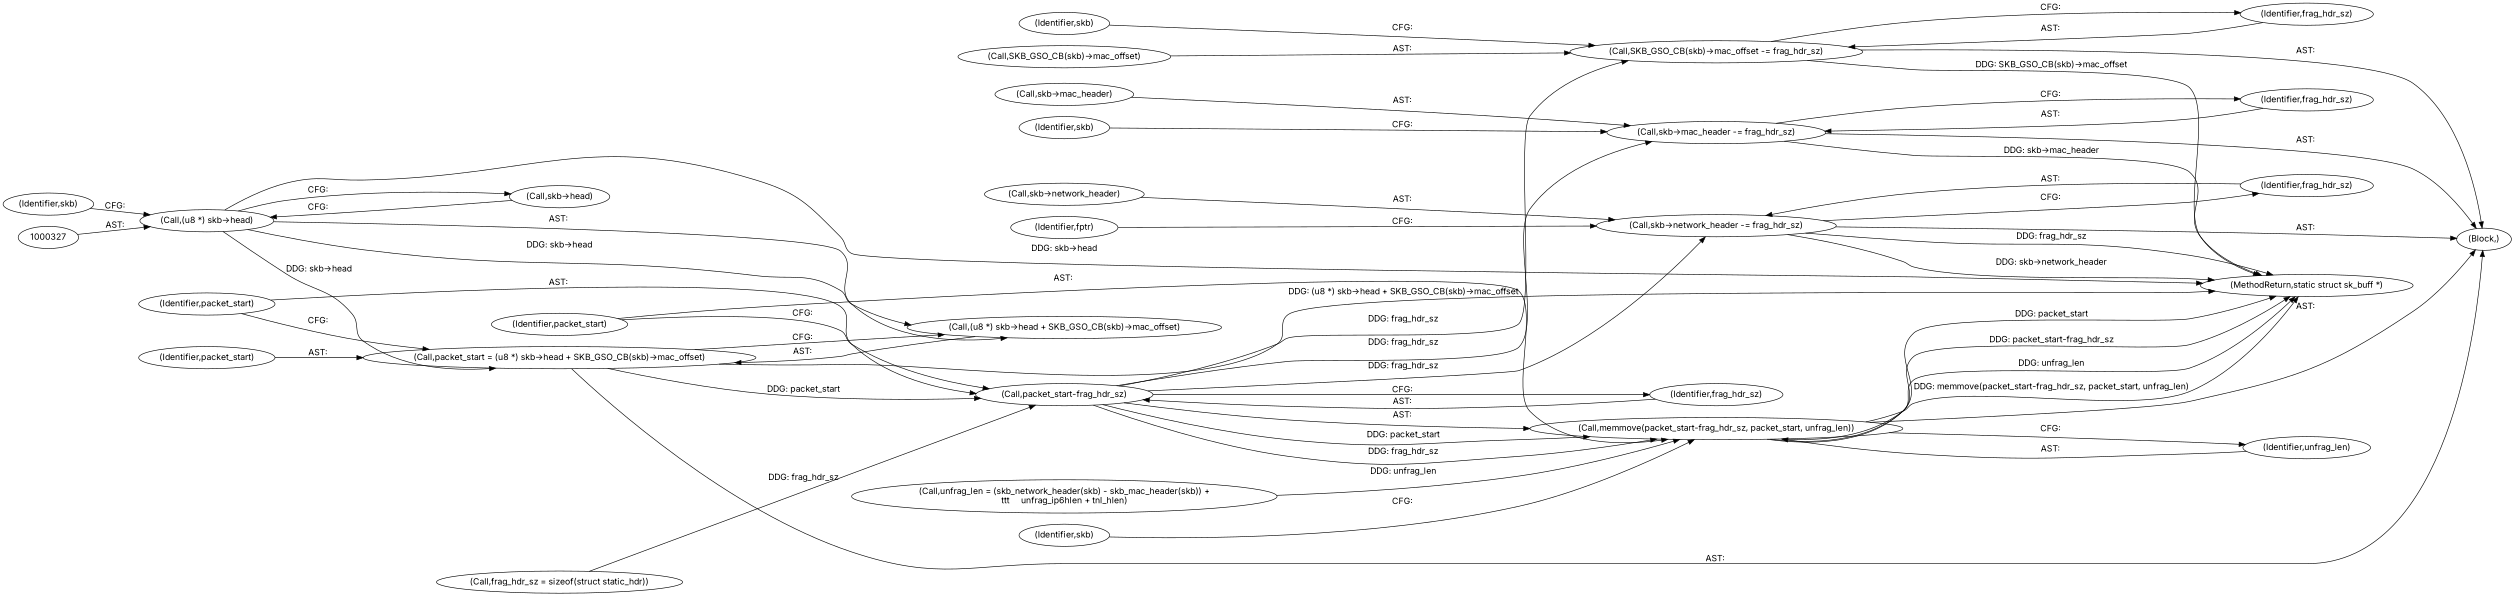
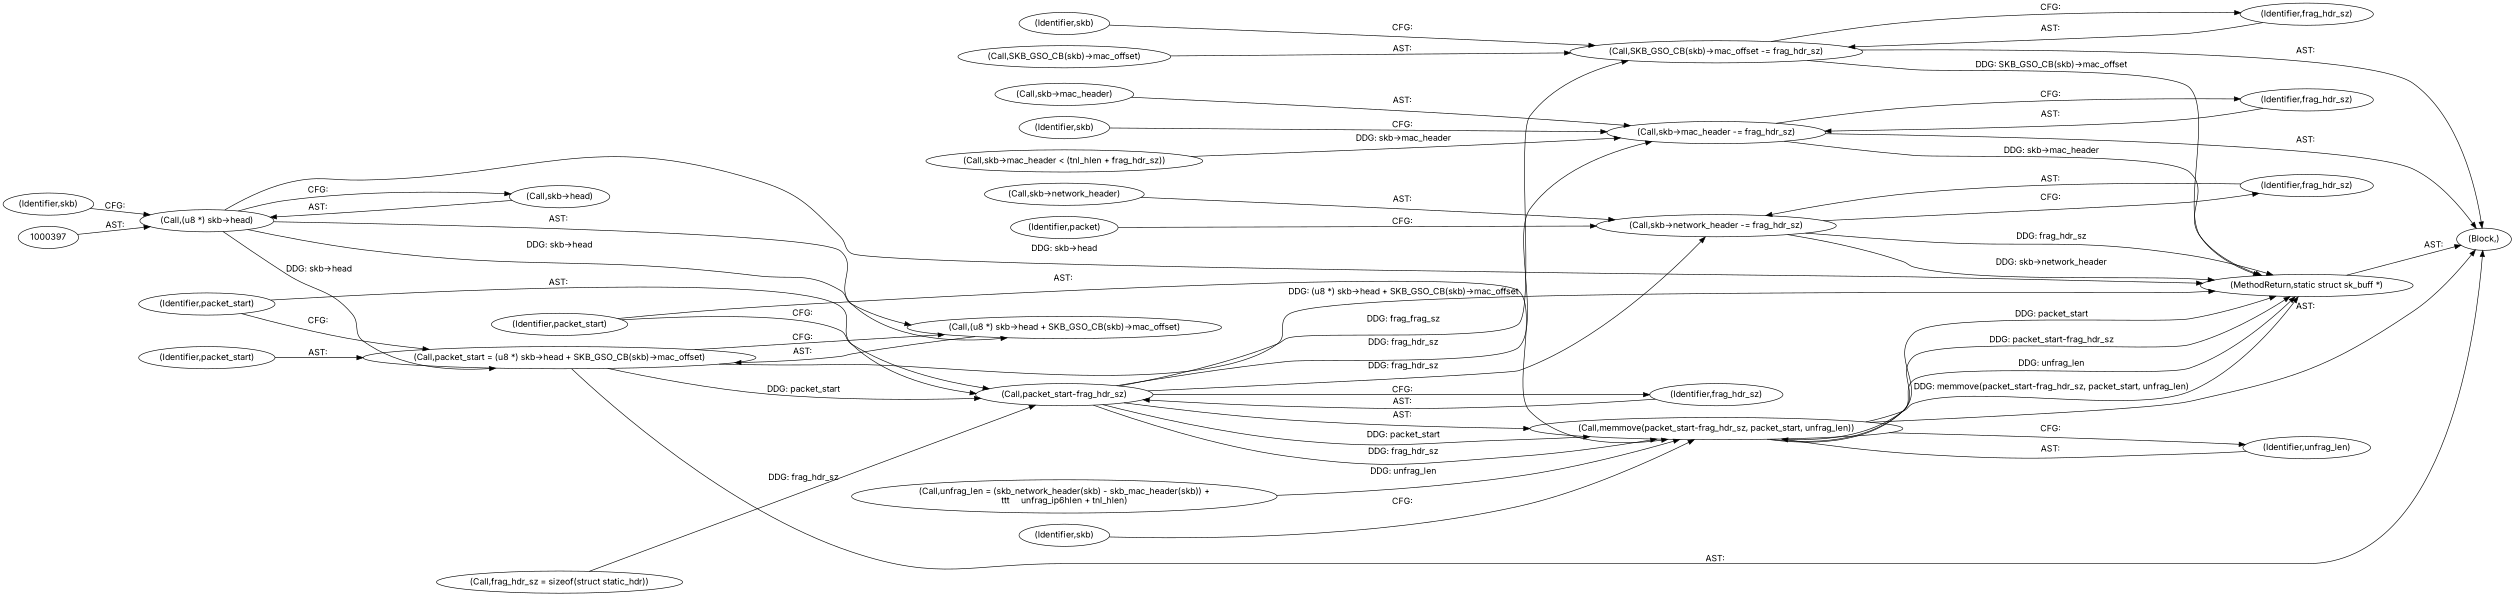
node "(Call,skb->mac_header < (tnl_hlen + frag_hdr_sz))": added
edge "(Call,skb->head)" -> "(Call,(u8 *) skb->head)": label "CFG: " -> "AST: "
node "(Identifier,fptr)": label "(Identifier,fptr)" -> "(Identifier,packet)"
edge "(Call,skb->network_header -= frag_hdr_sz)" -> "(Block,)": now "(MethodReturn,static struct sk_buff *)" -> "(Block,)"
node "1000327": label "1000327" -> "1000397"
edge "(Call,packet_start-frag_hdr_sz)" -> "(Call,SKB_GSO_CB(skb)->mac_offset -= frag_hdr_sz)": label "DDG: frag_hdr_sz" -> "DDG: frag_frag_sz"
